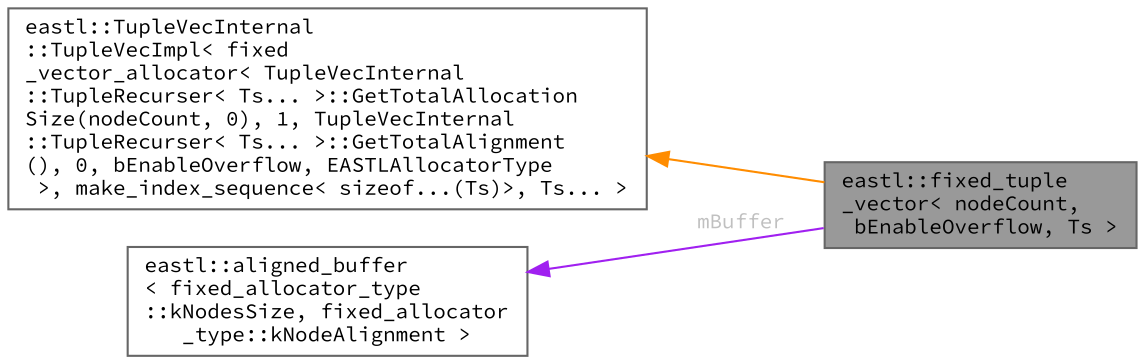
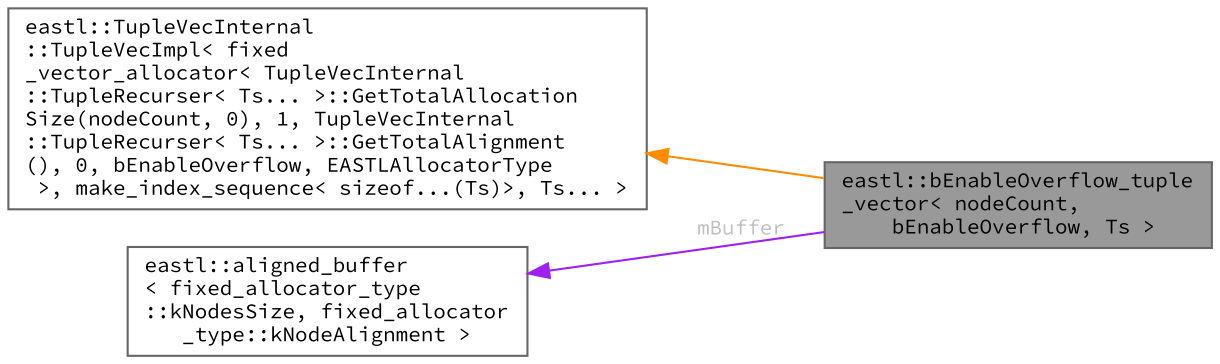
node "eastl::fixed_tuple _vector< nodeCount, bEnableOverflow, Ts >": label "eastl::fixed_tuple _vector< nodeCount, bEnableOverflow, Ts >" -> "eastl::bEnableOverflow_tuple _vector< nodeCount, bEnableOverflow, Ts >"
